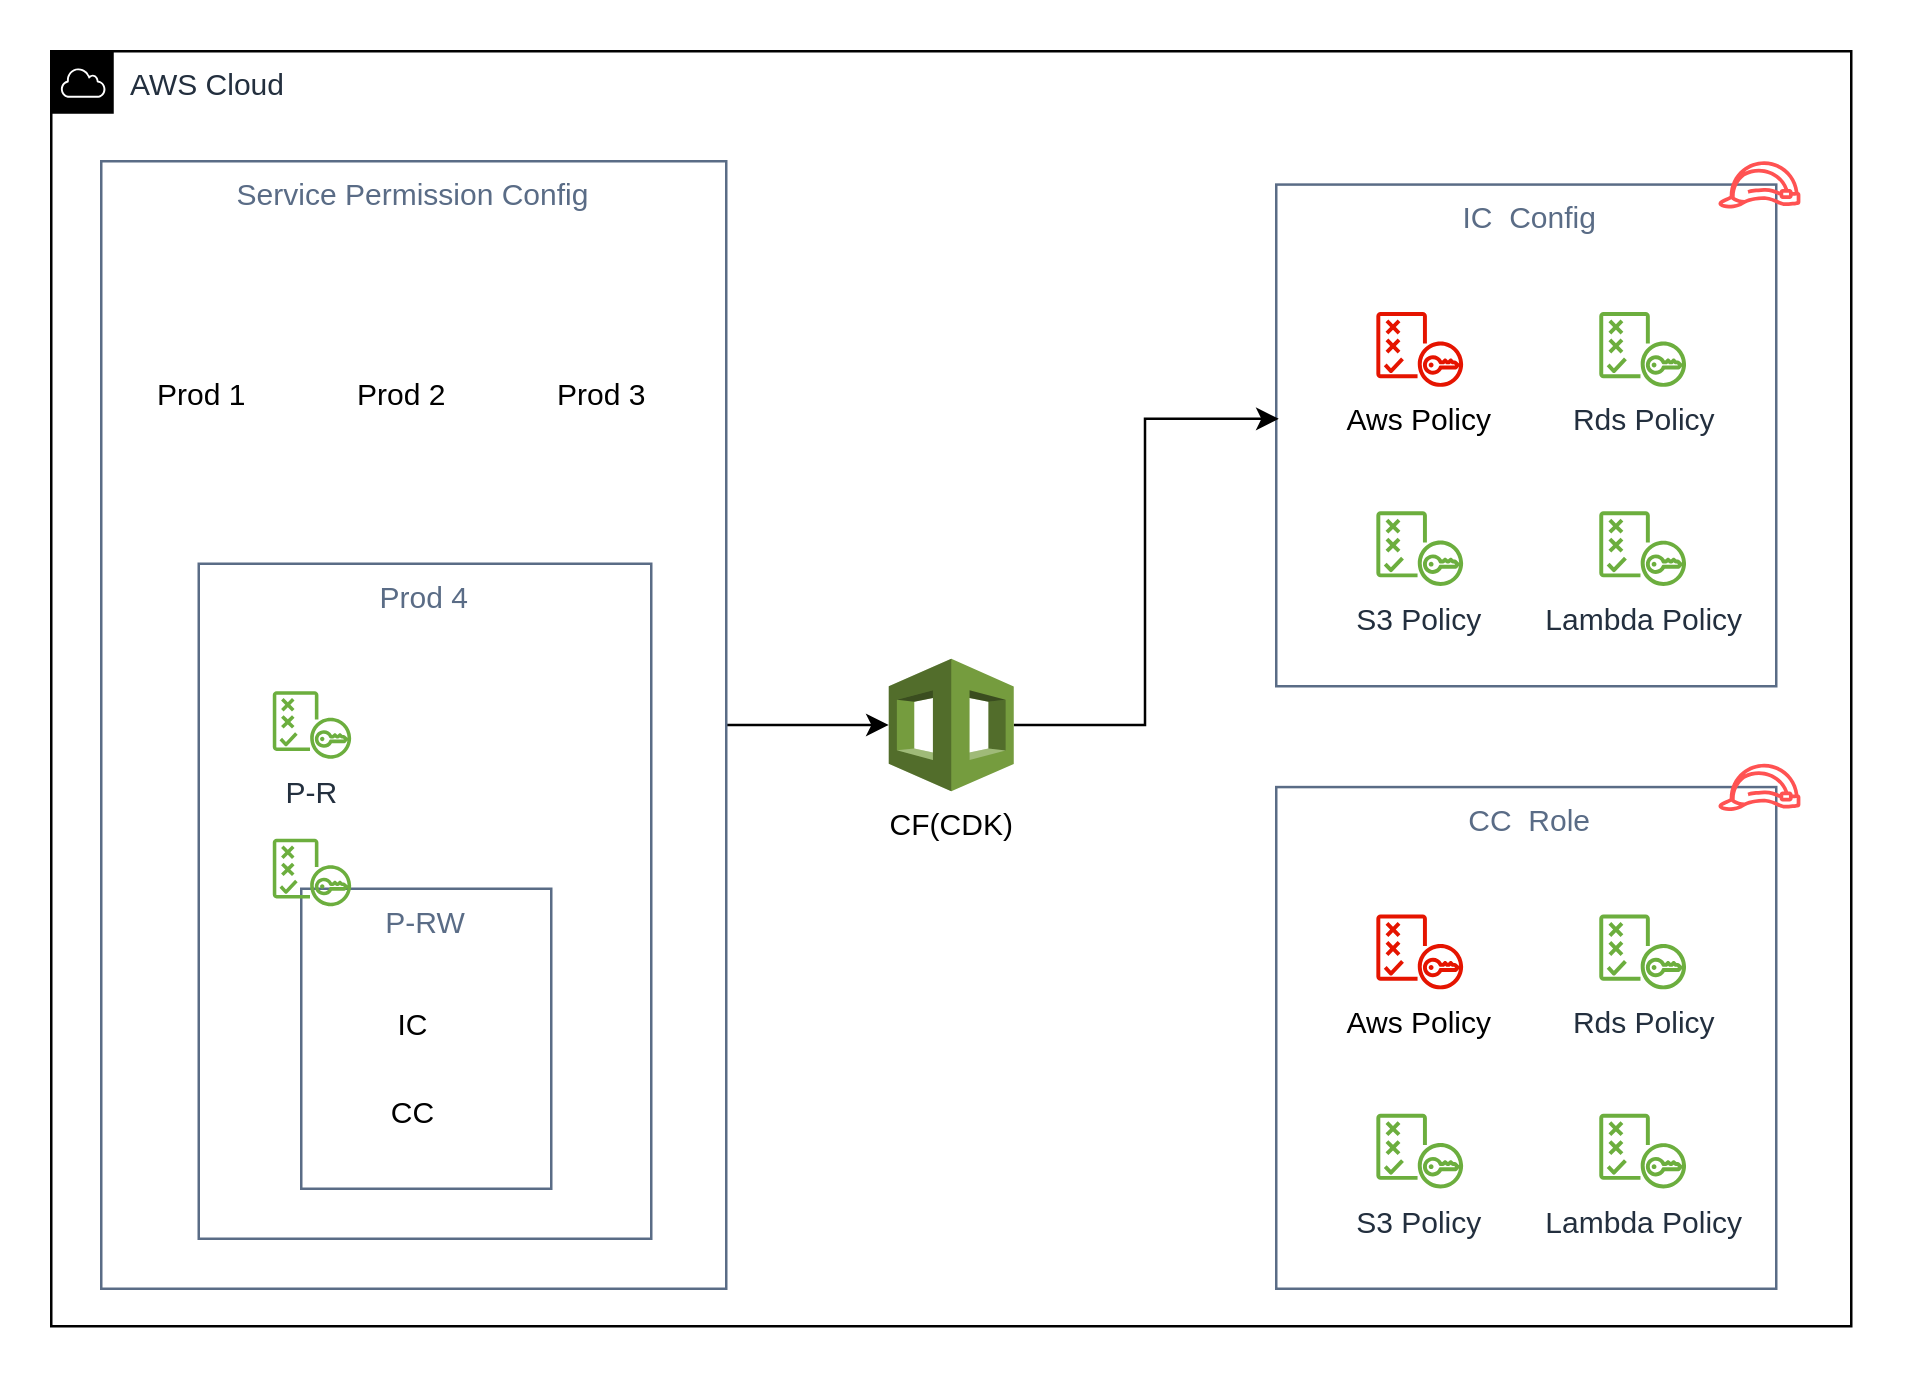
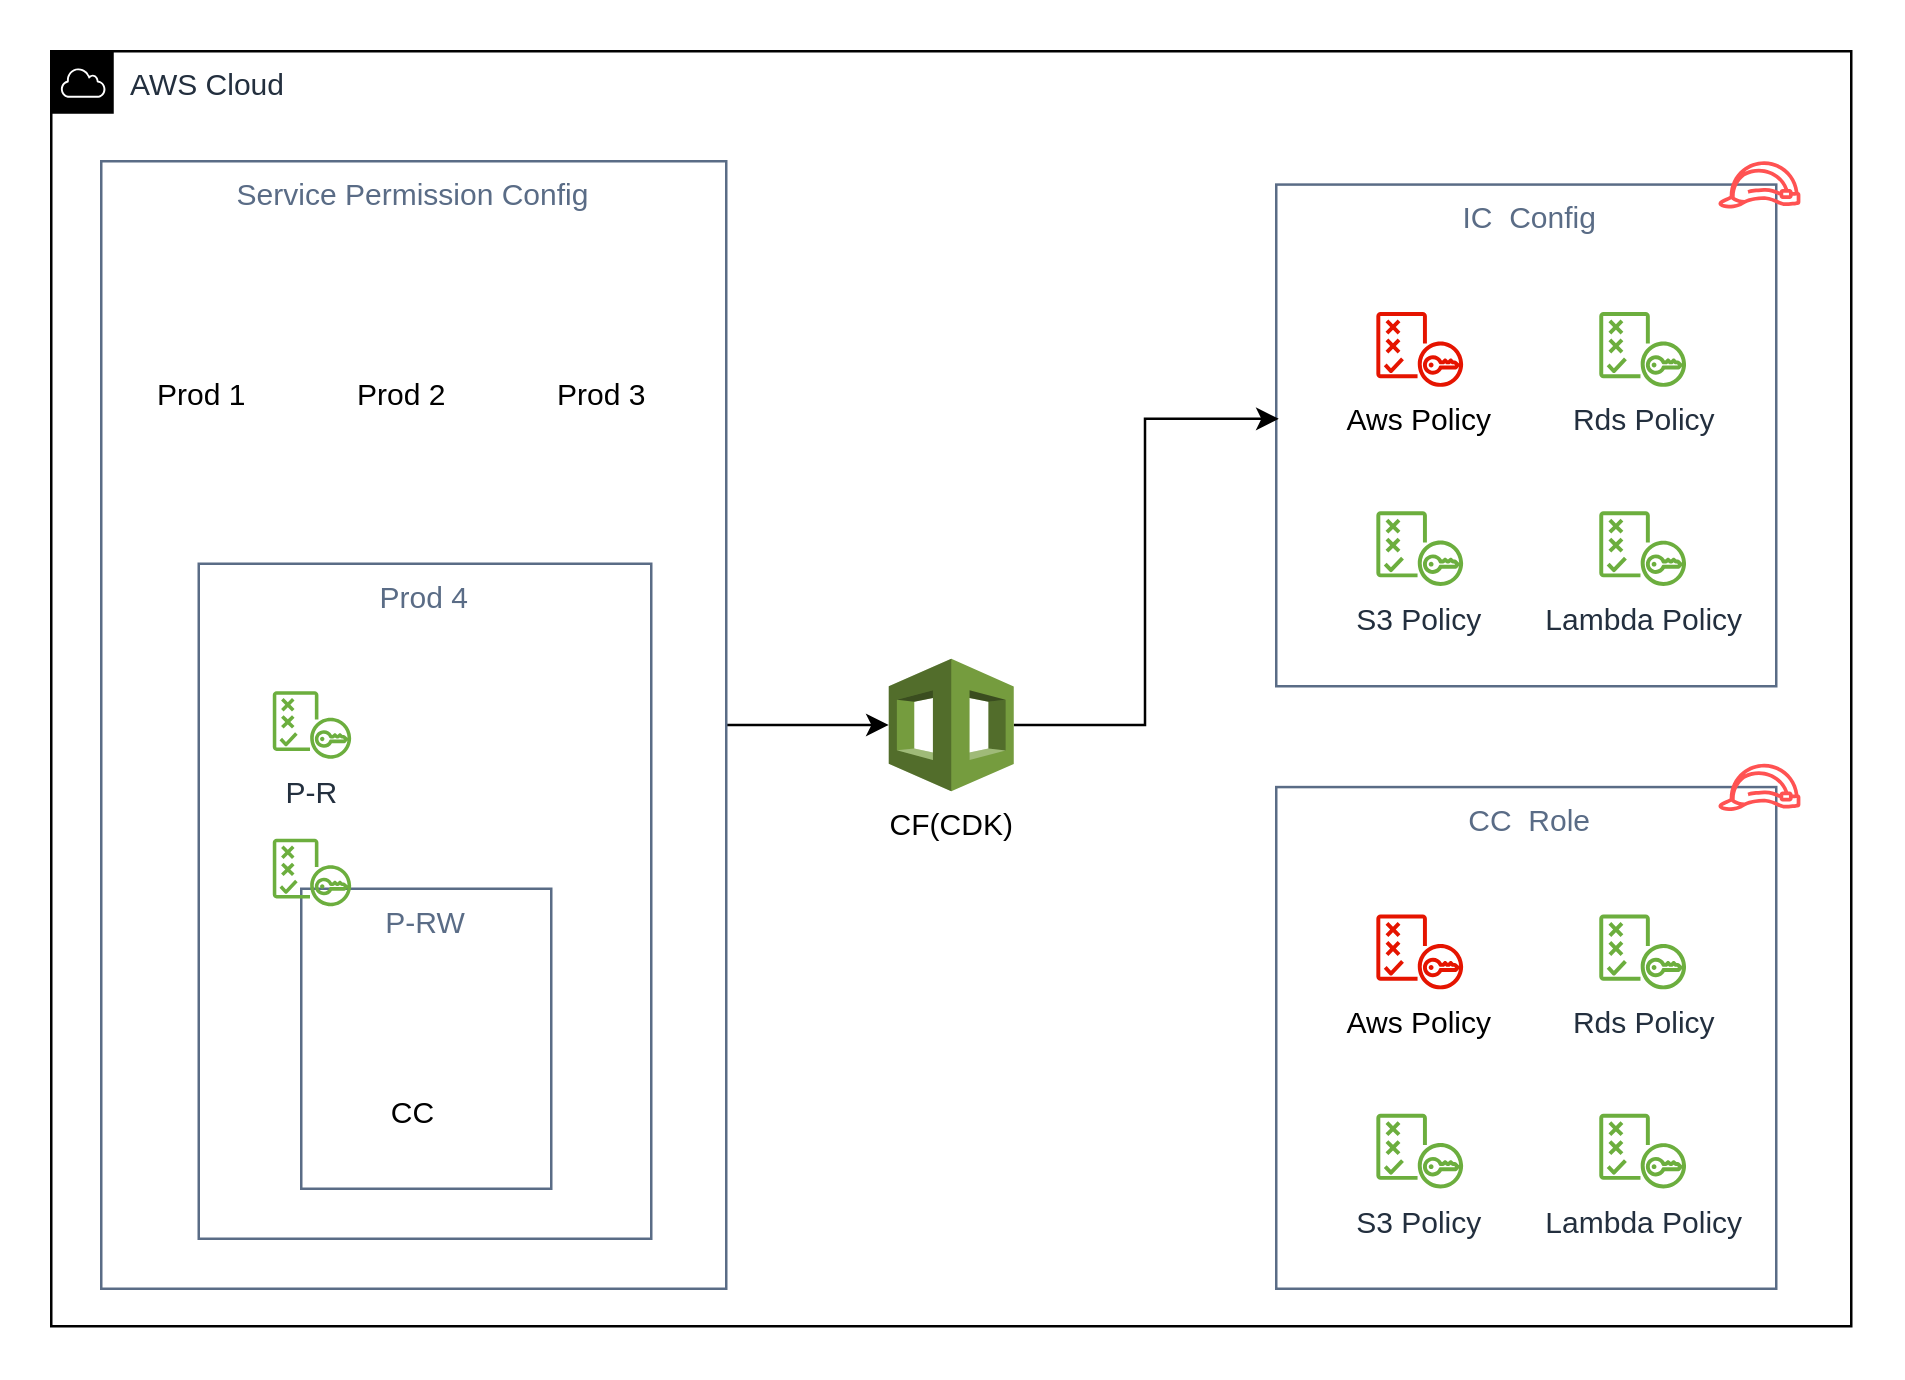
node "IC": removed
